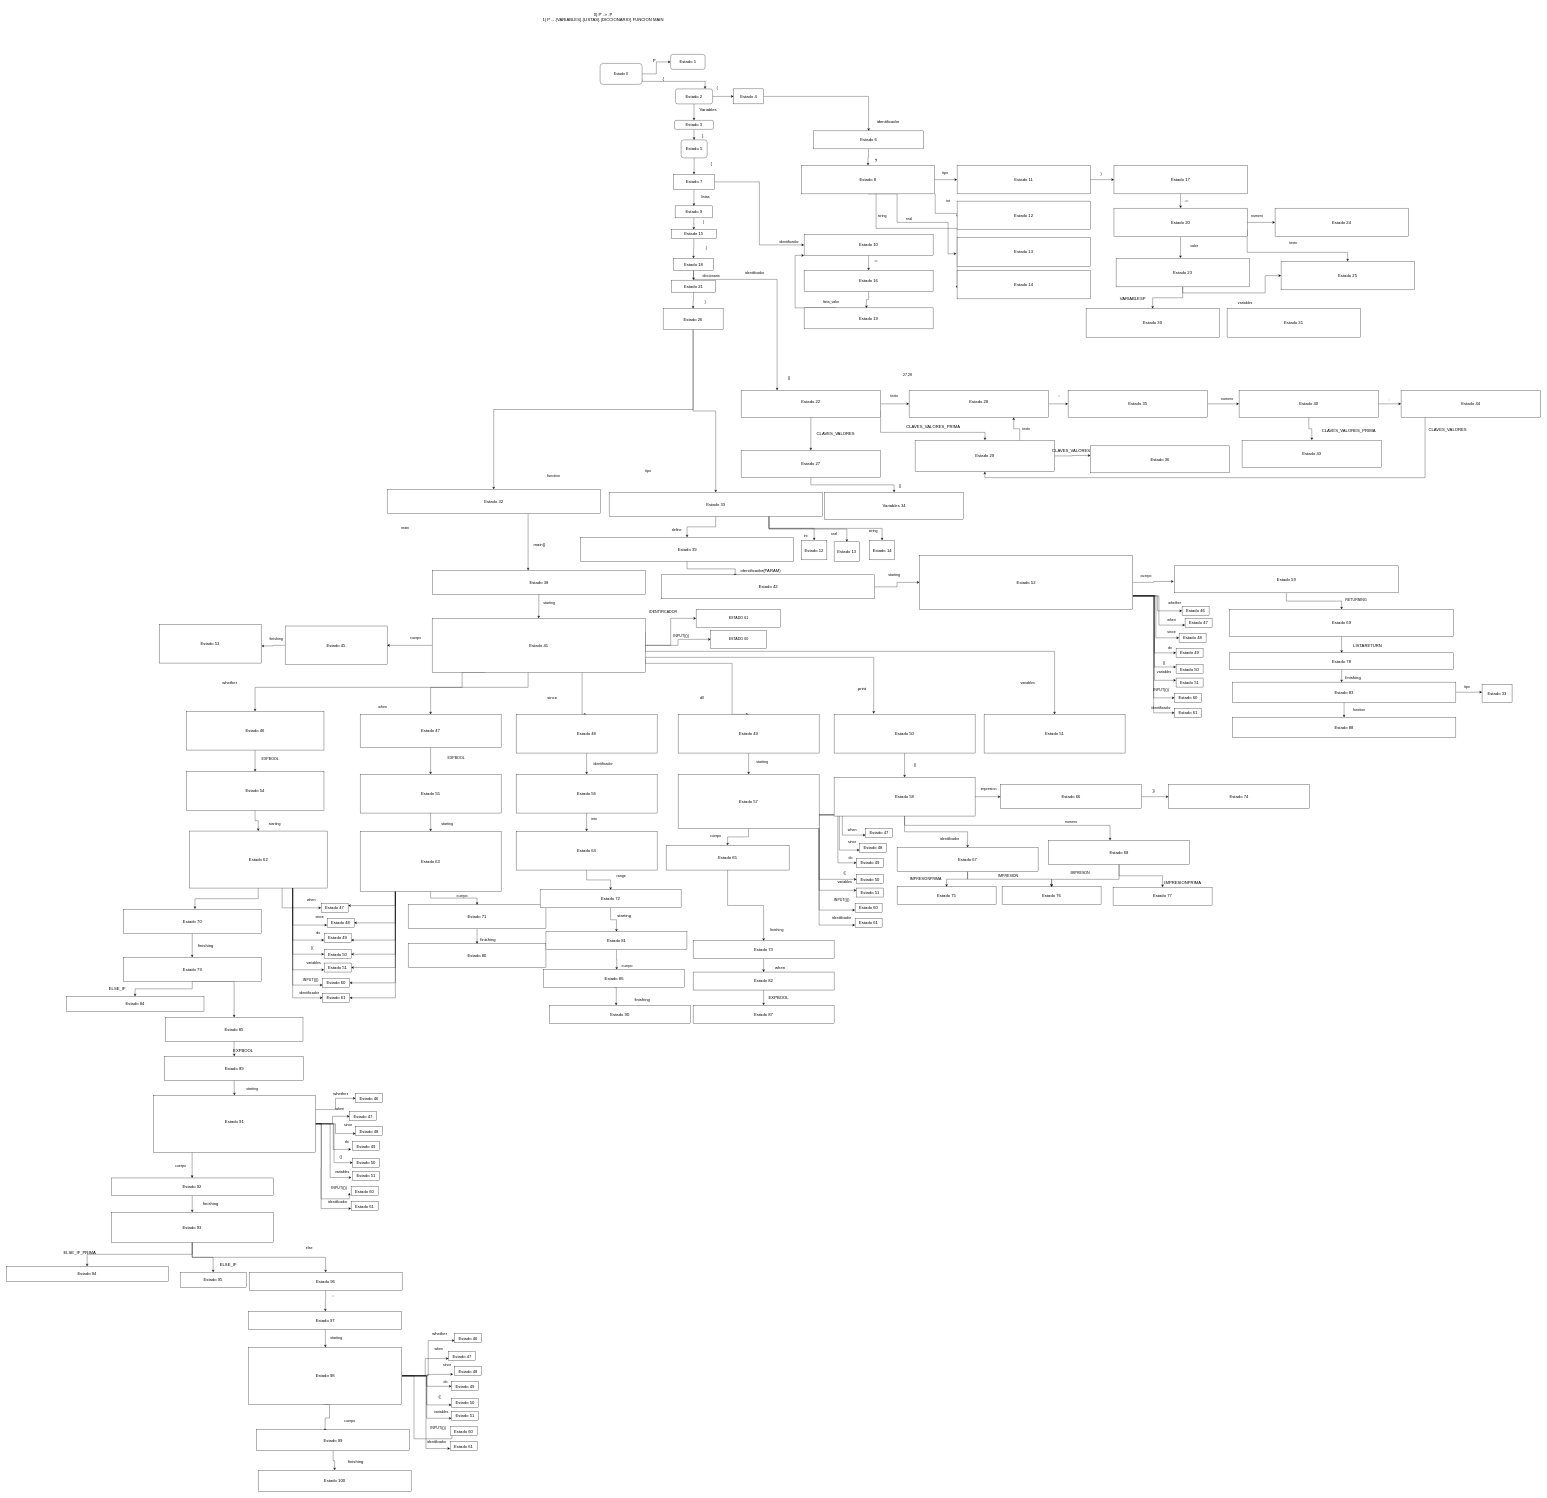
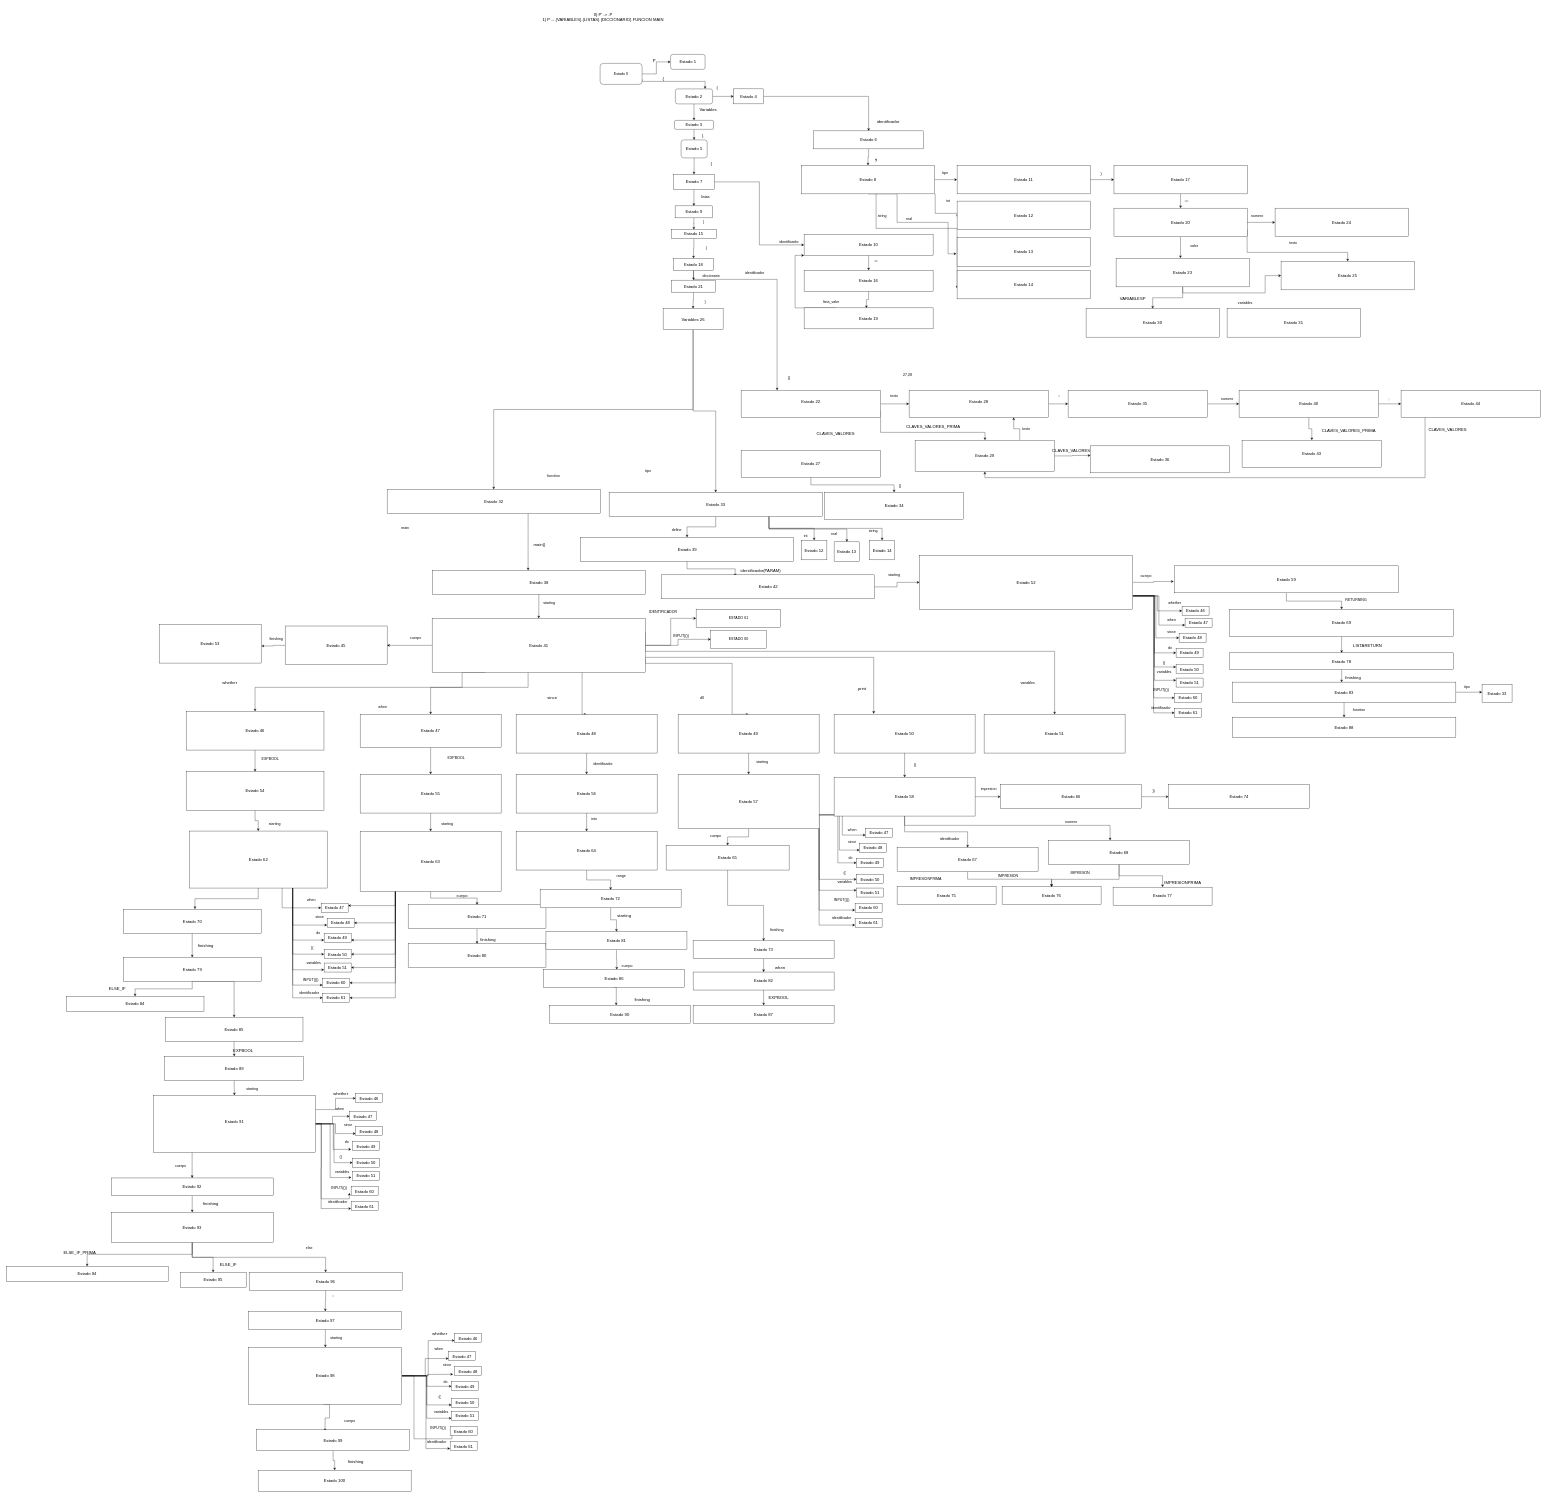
node "Estado 26": label "Estado 26" -> "Variables 26"
edge "Estado 22" -> "Estado 27": removed
node "Variables 34": label "Variables 34" -> "Estado 34"
edge "Estado 67" -> "Estado 75": removed
